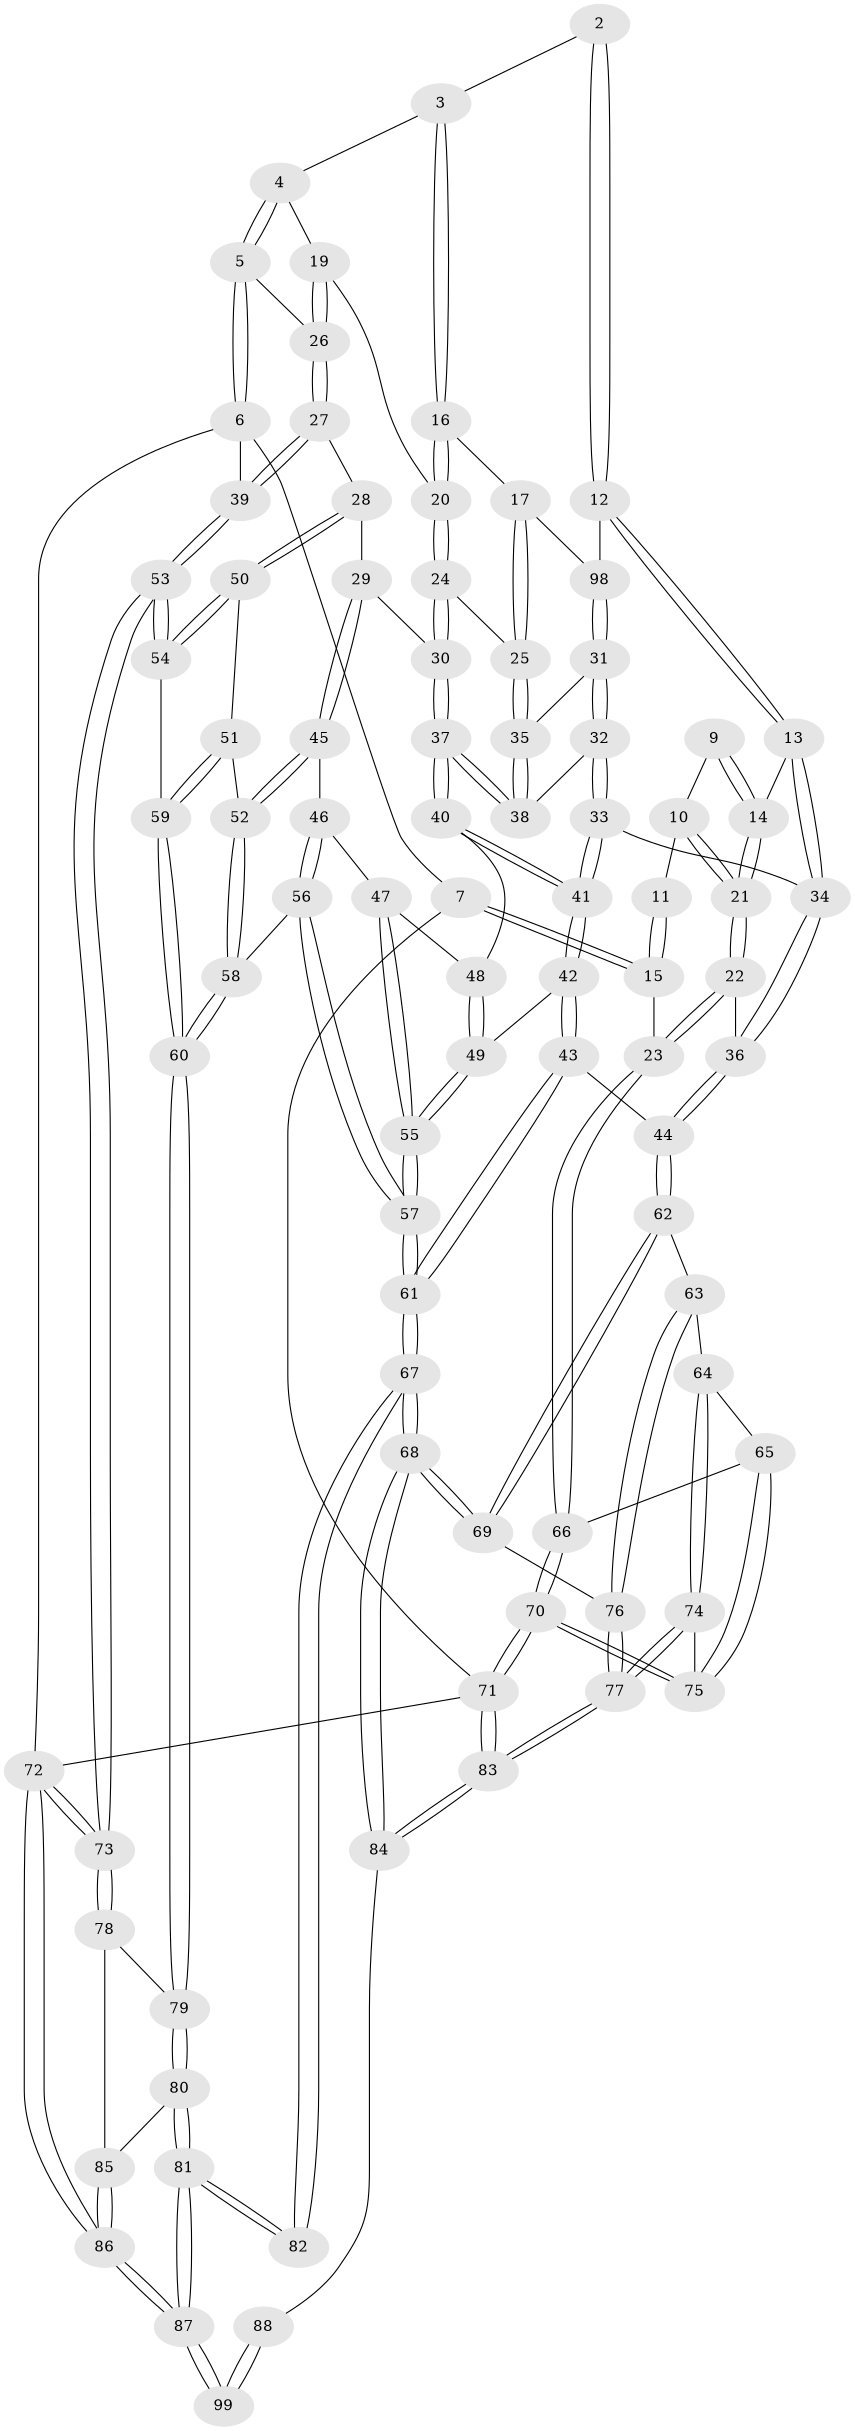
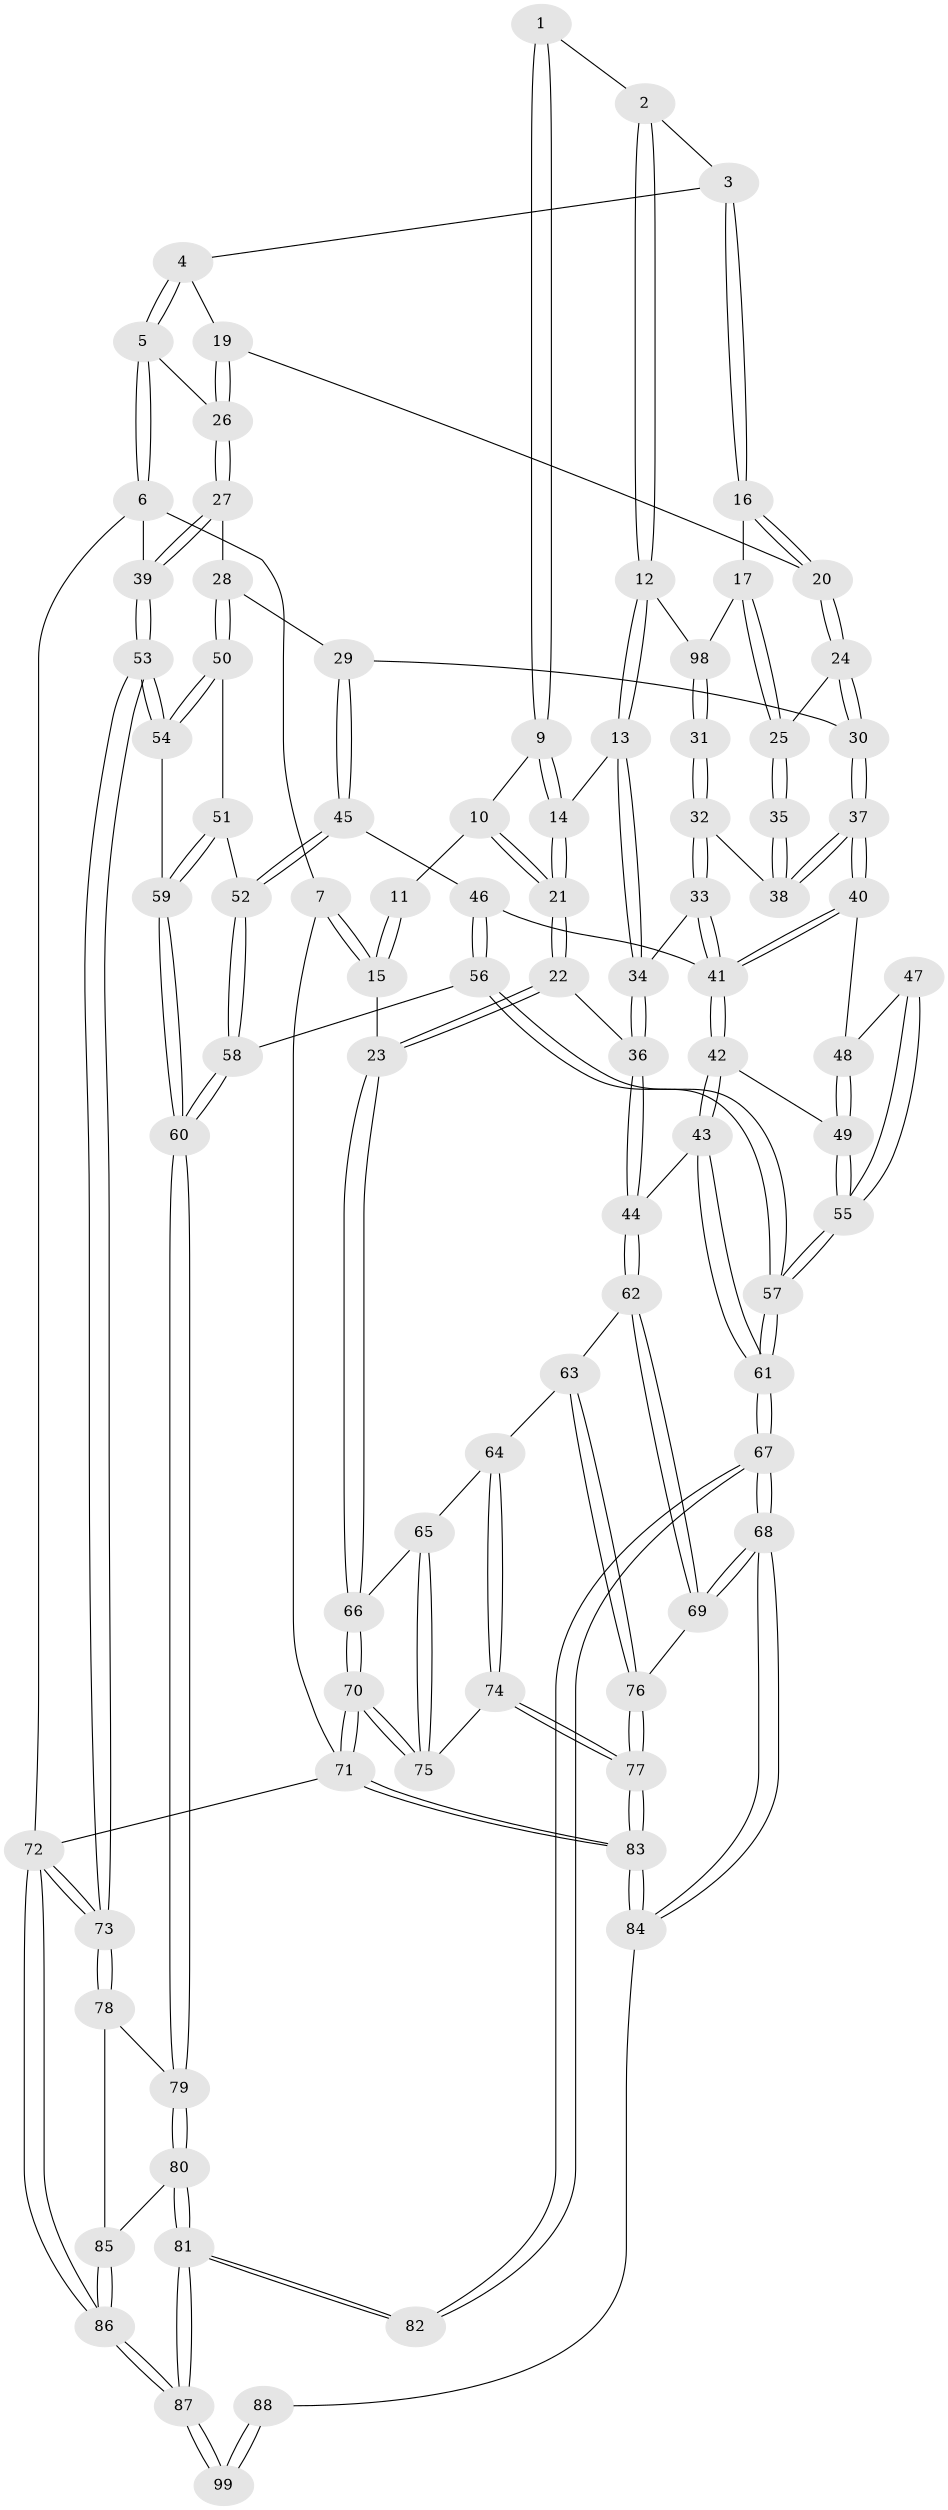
node "1": added
edge "31" -- "35": removed
edge "46" -- "47": now "46" -- "41"
